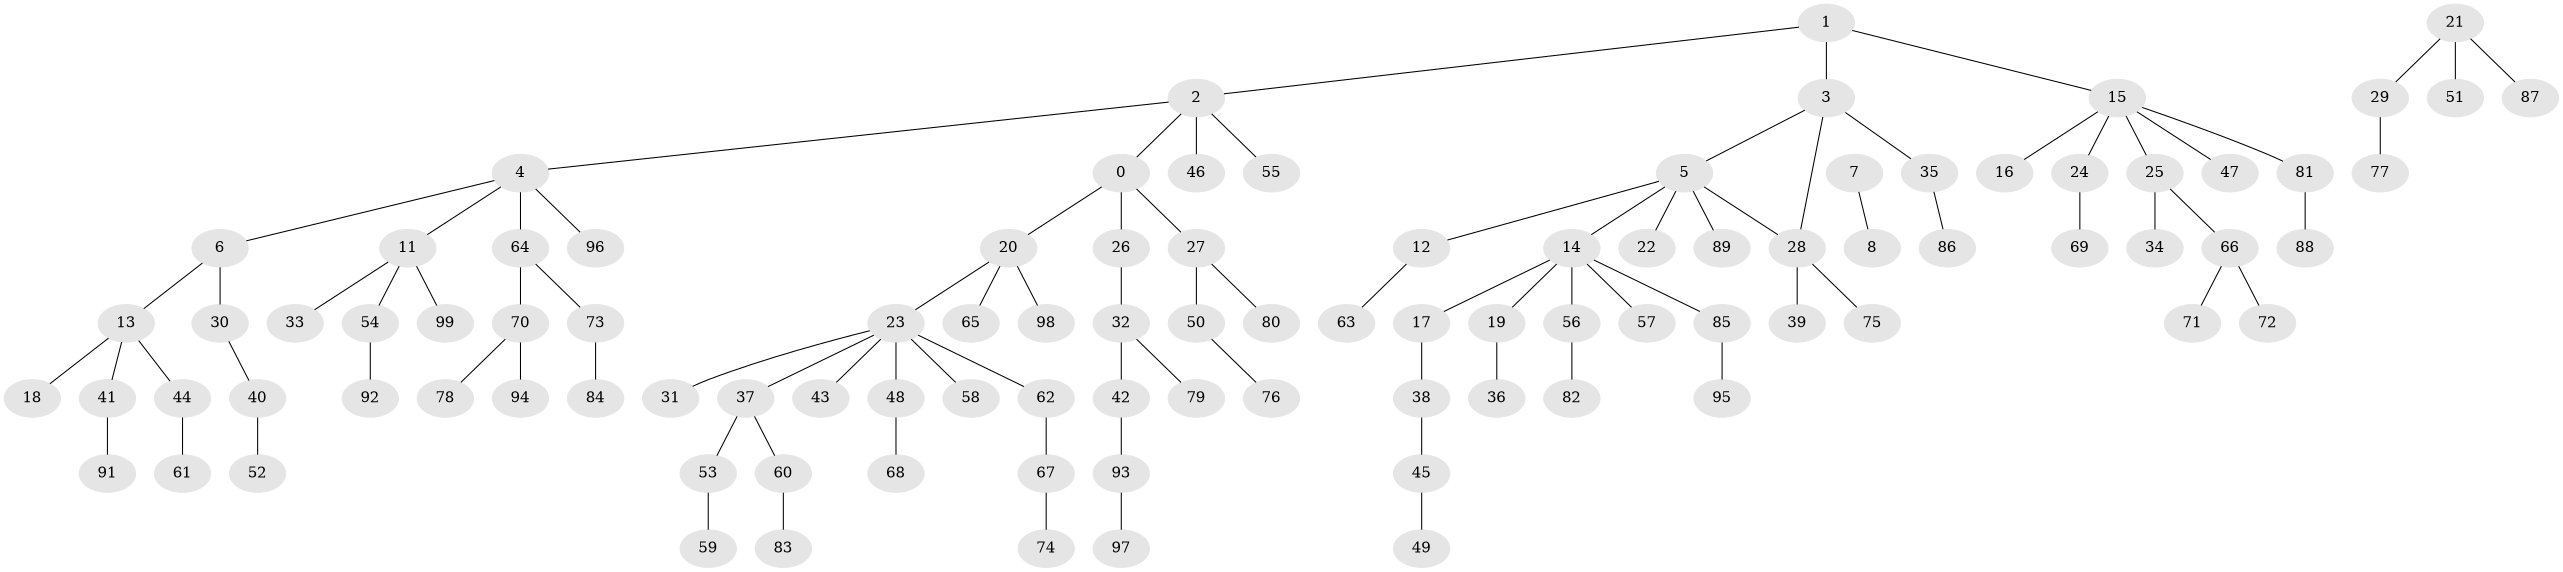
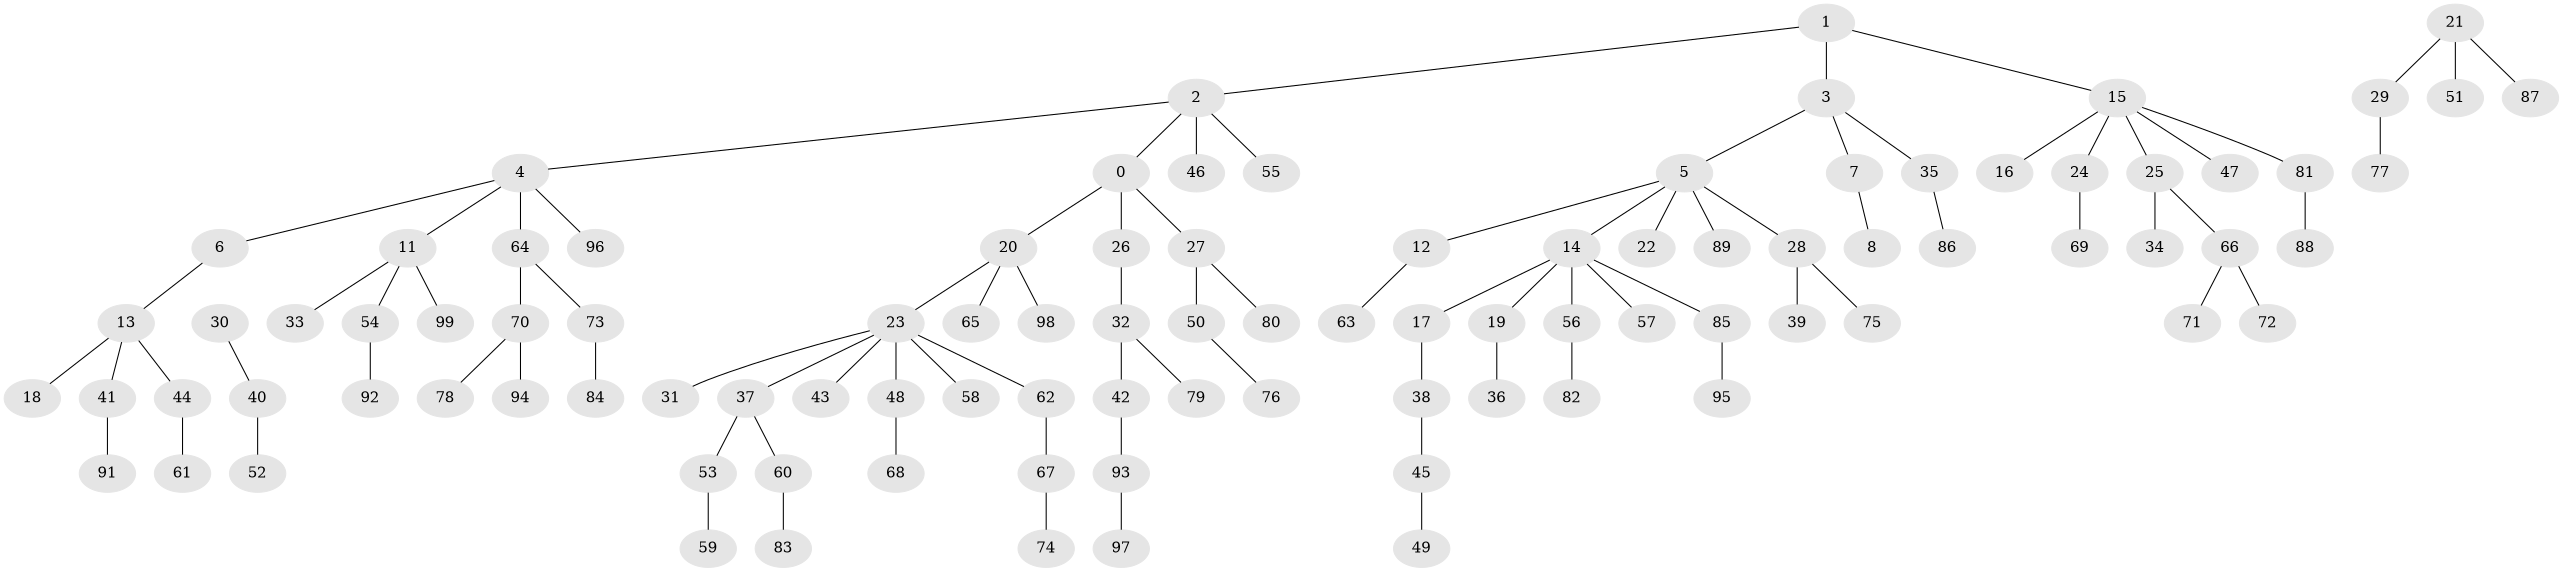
edge "3" -- "28": now "3" -- "7"
edge "6" -- "30": removed
